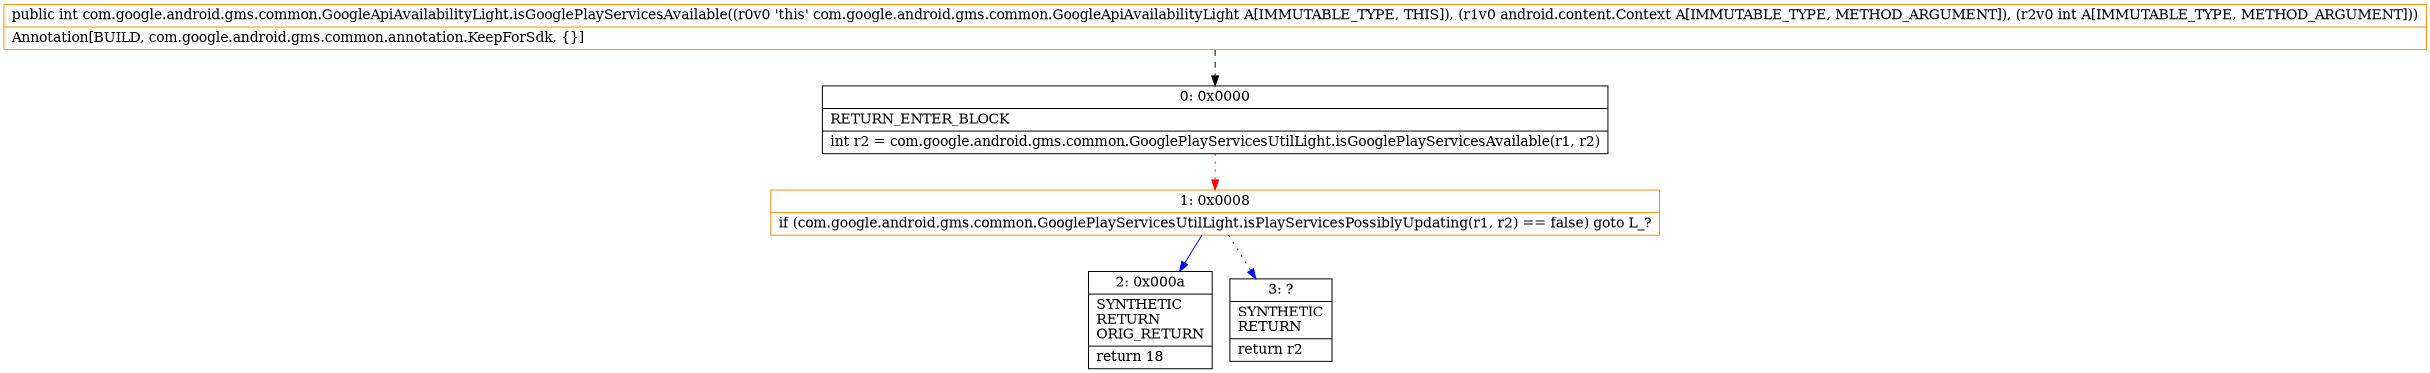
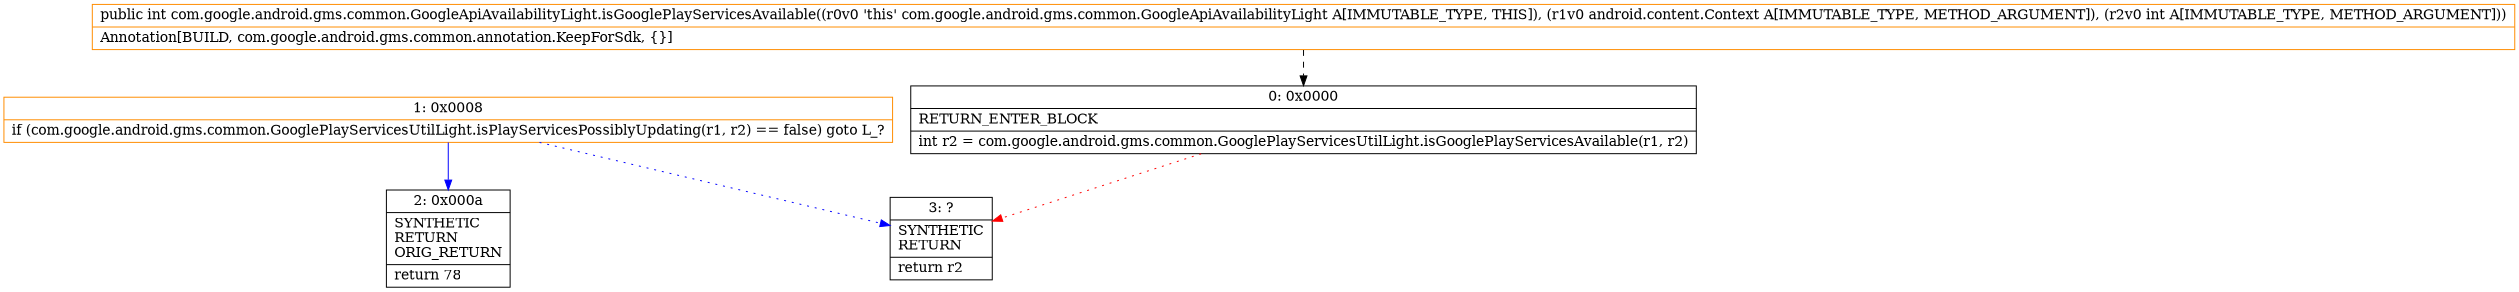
edge "0: 0x0000" -> "1: 0x0008": now "0: 0x0000" -> "3: ?"
node "2: 0x000a": text "return 18" -> "return 78"
